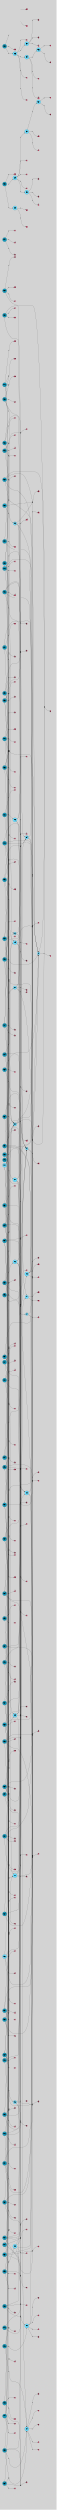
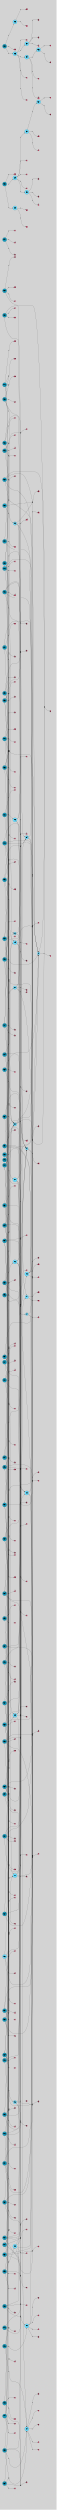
node "T338": added
node "T210": fillcolor #66ddff -> #1199bb
